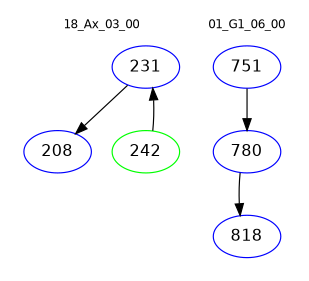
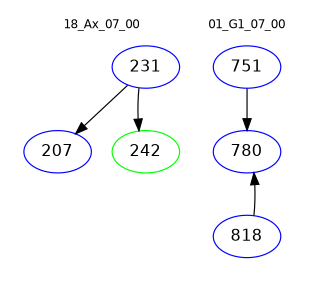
cluster "18_Ax_03_00": label "18_Ax_03_00" -> "18_Ax_07_00"
cluster "01_G1_06_00": label "01_G1_06_00" -> "01_G1_07_00"
edge "242" -> "231": reversed
node "208": label "208" -> "207"
edge "780" -> "818": reversed
